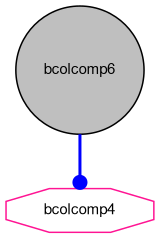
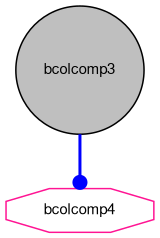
node "bcolcomp6": label "bcolcomp6" -> "bcolcomp3"
